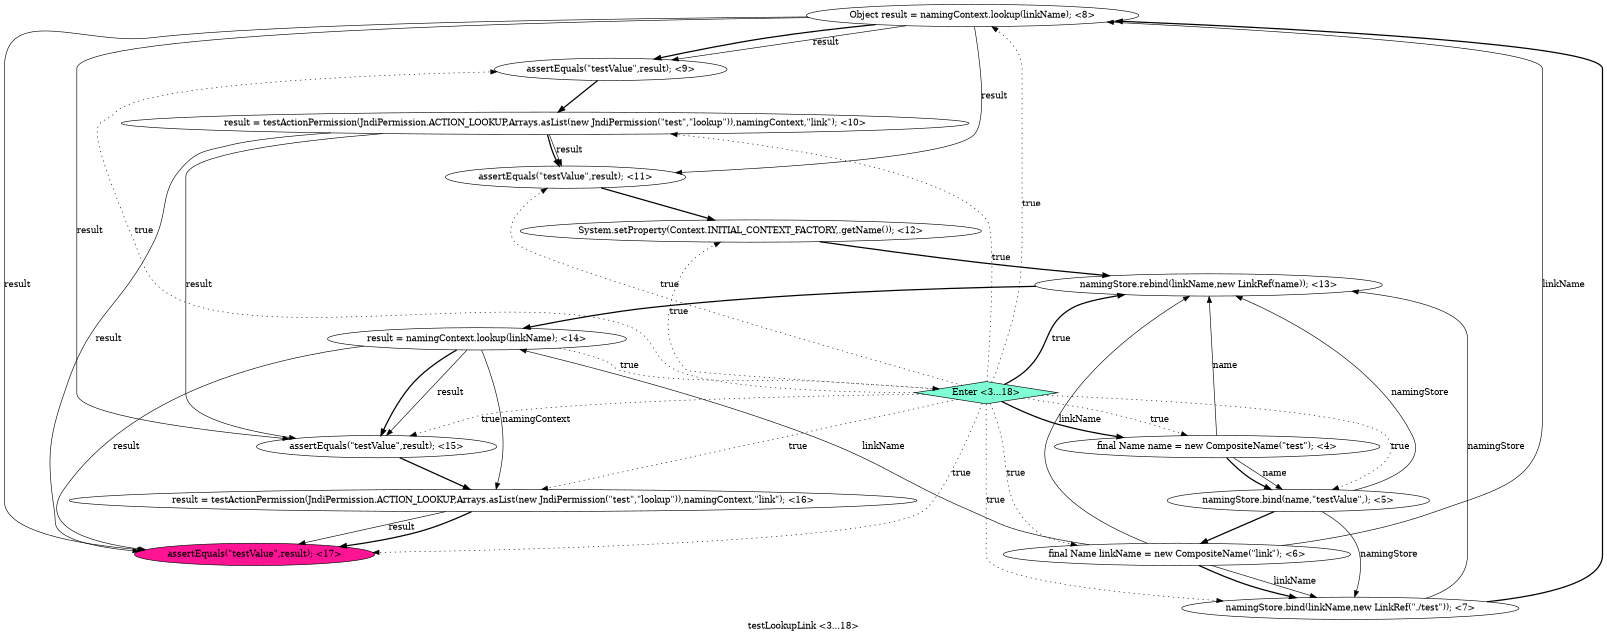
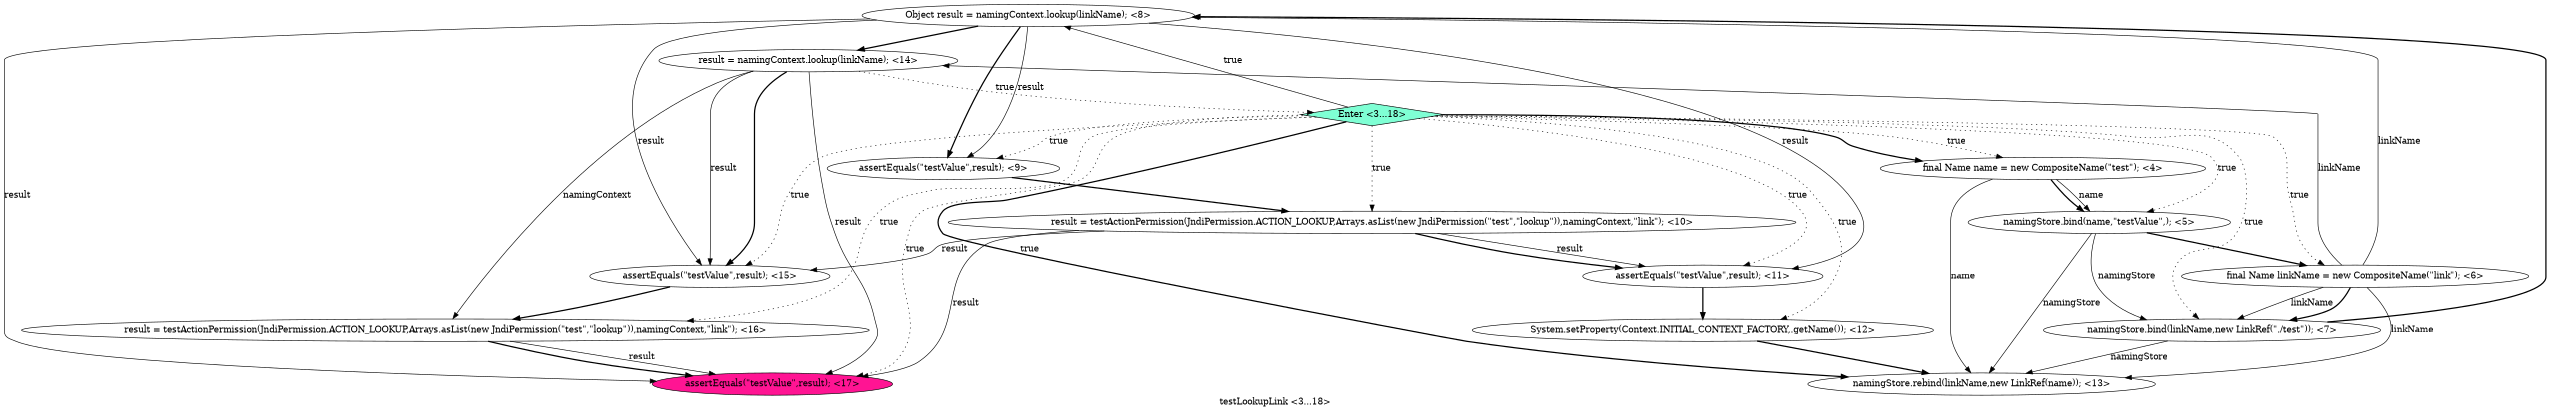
edge "Enter <3...18>" -> "Object result = namingContext.lookup(linkName); <8>": style dotted -> solid
edge "namingStore.rebind(linkName,new LinkRef(name)); <13>" -> "result = namingContext.lookup(linkName); <14>": now "Object result = namingContext.lookup(linkName); <8>" -> "result = namingContext.lookup(linkName); <14>"
